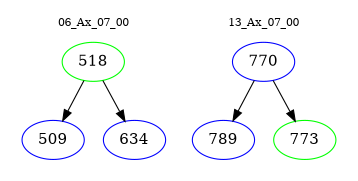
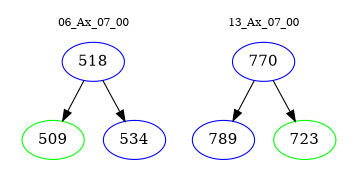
node "518": color green -> blue
node "509": color blue -> green
node "634": label "634" -> "534"
node "773": label "773" -> "723"
